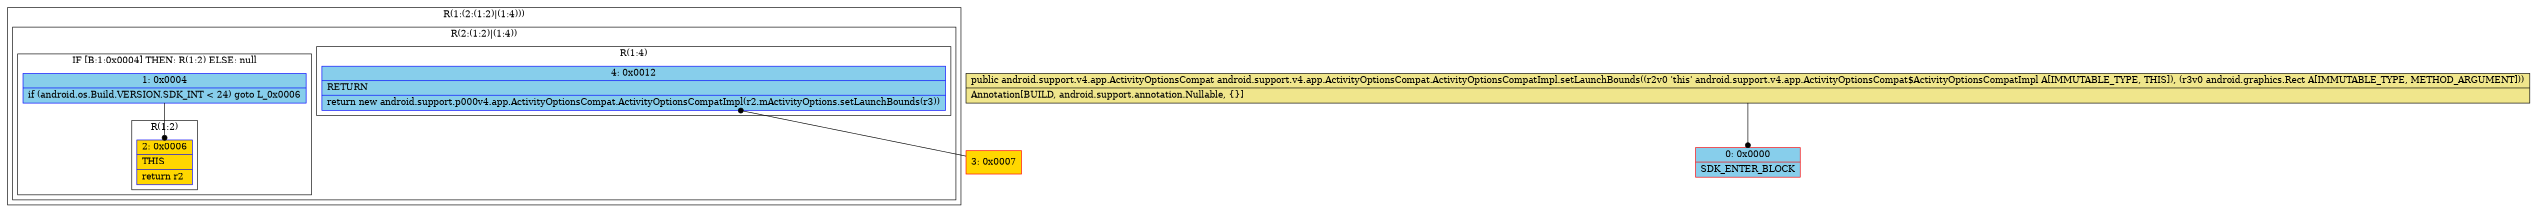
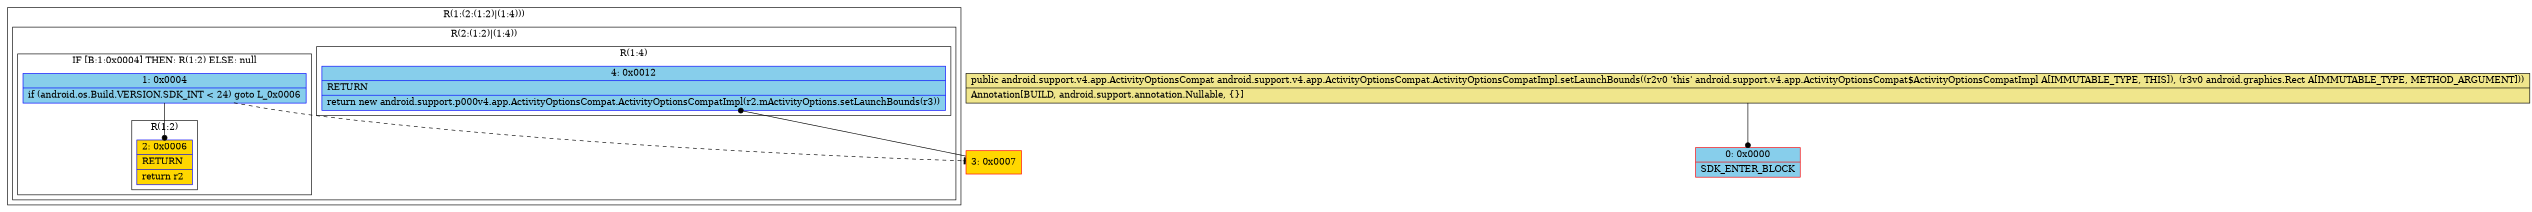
edge "1: 0x0004" -> "3: 0x0007": added
node "2: 0x0006": text "THIS" -> "RETURN"
